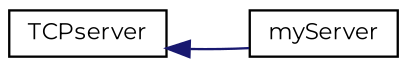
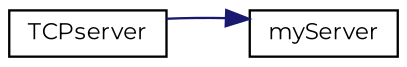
edge "myServer" -> "TCPserver": reversed
